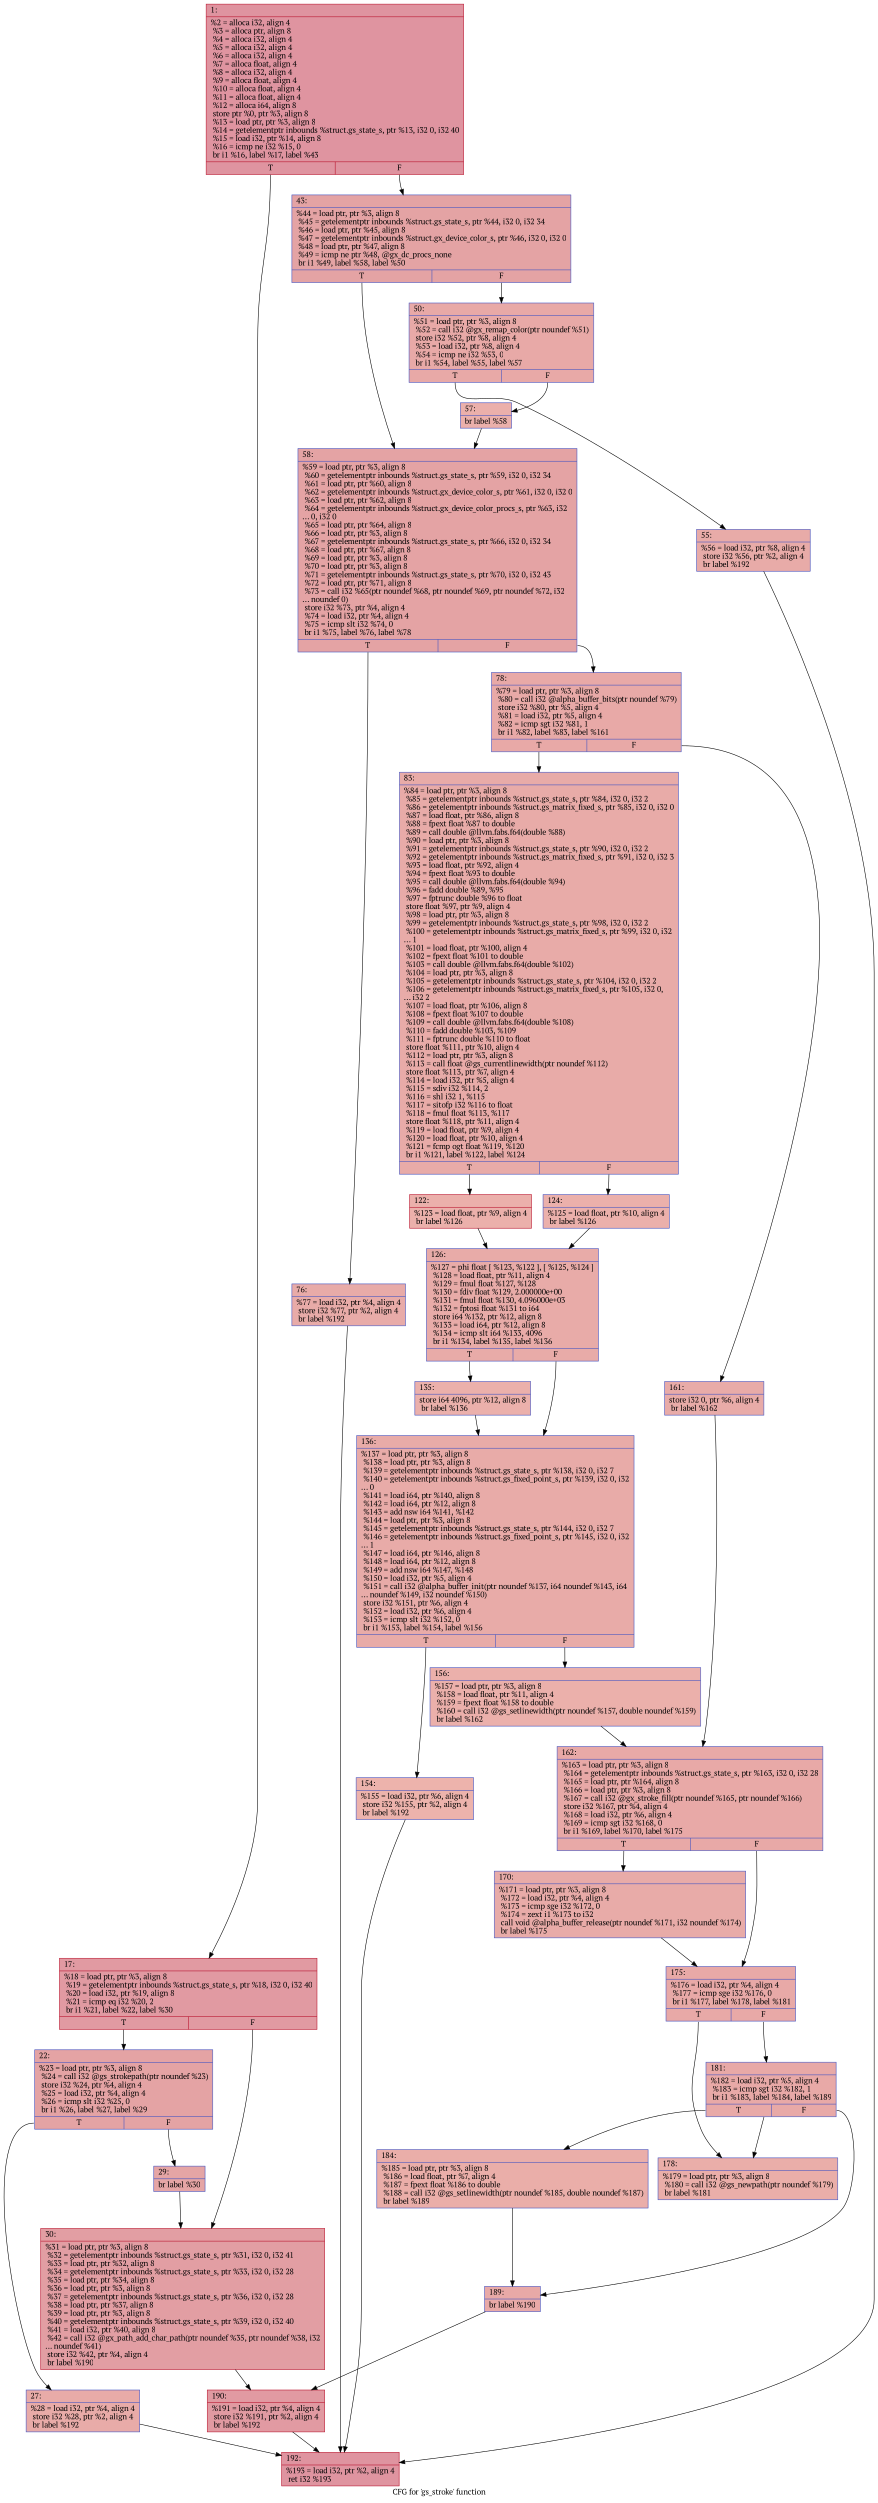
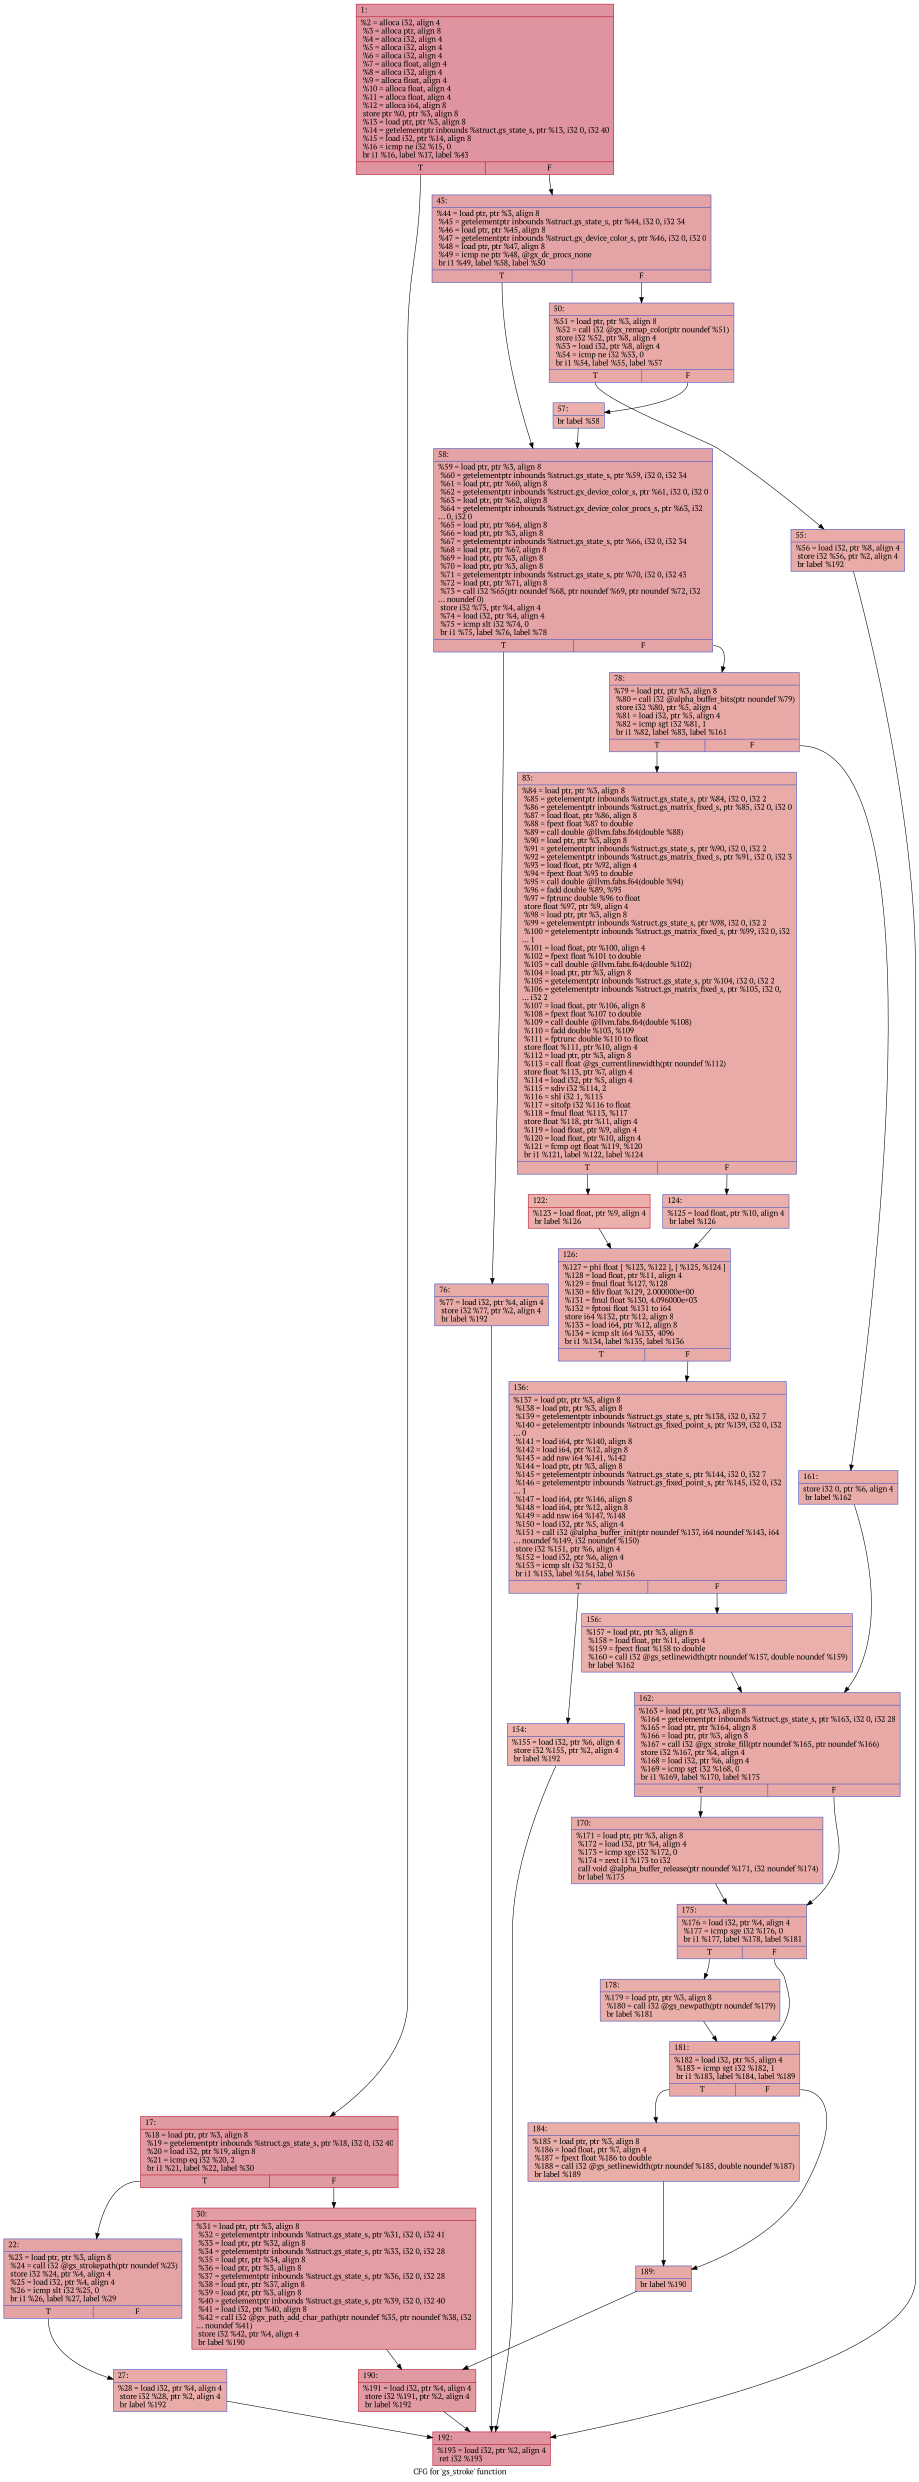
node "135:": removed
edge "181:" -> "178:": reversed
node "29:": removed
